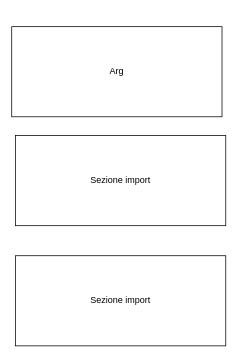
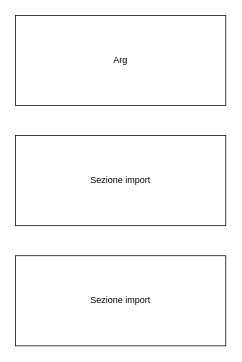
node "Arg": moved (117, 72) -> (120, 60)
